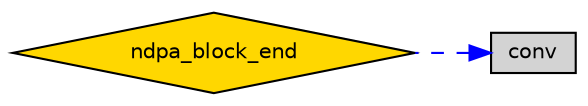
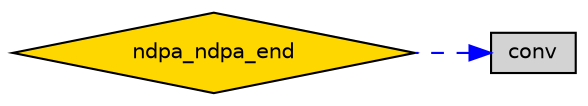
node "ndpa_block_end": label "ndpa_block_end" -> "ndpa_ndpa_end"
